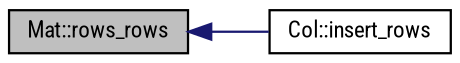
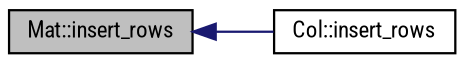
node "Mat::rows_rows": label "Mat::rows_rows" -> "Mat::insert_rows"
